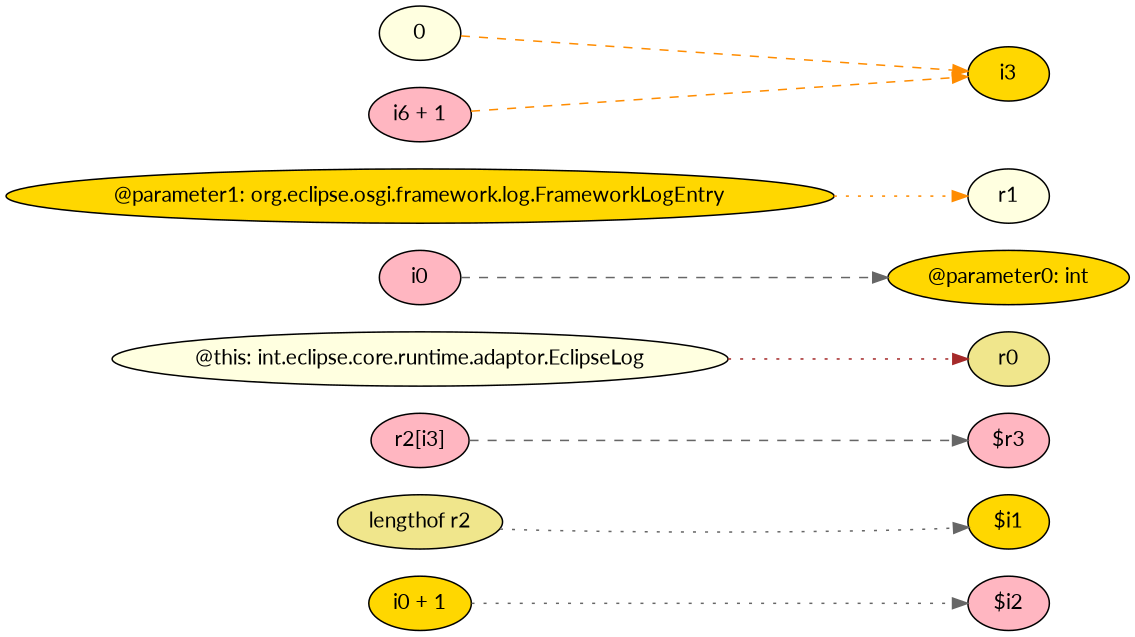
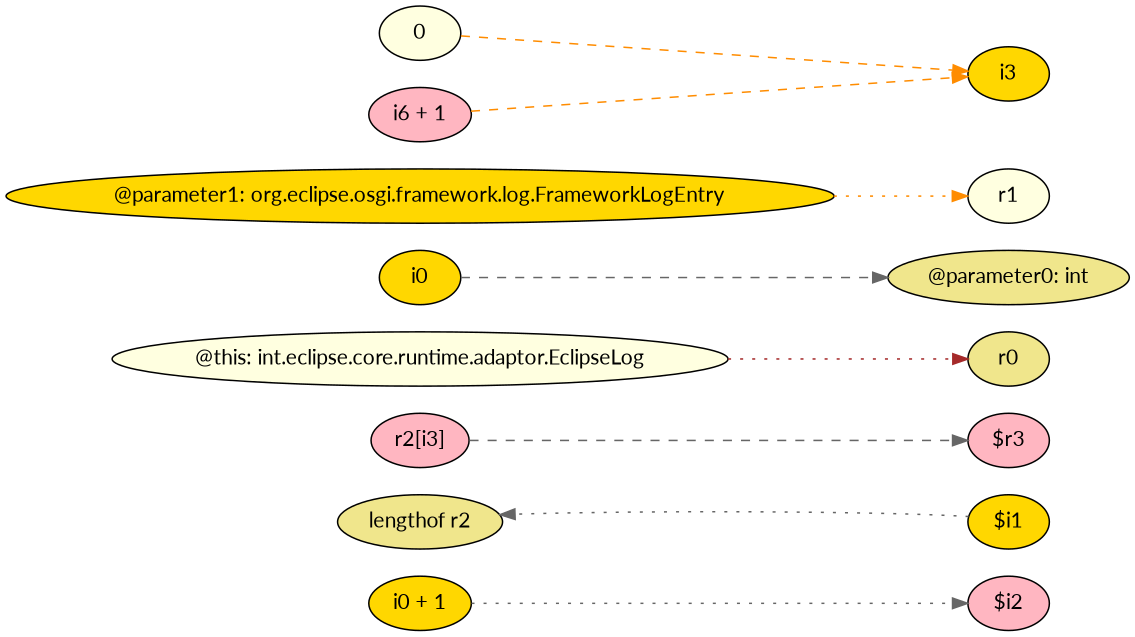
node "i0": fillcolor lightpink -> gold
node "@parameter0: int": fillcolor gold -> khaki
edge "lengthof r2" -> "$i1": reversed
